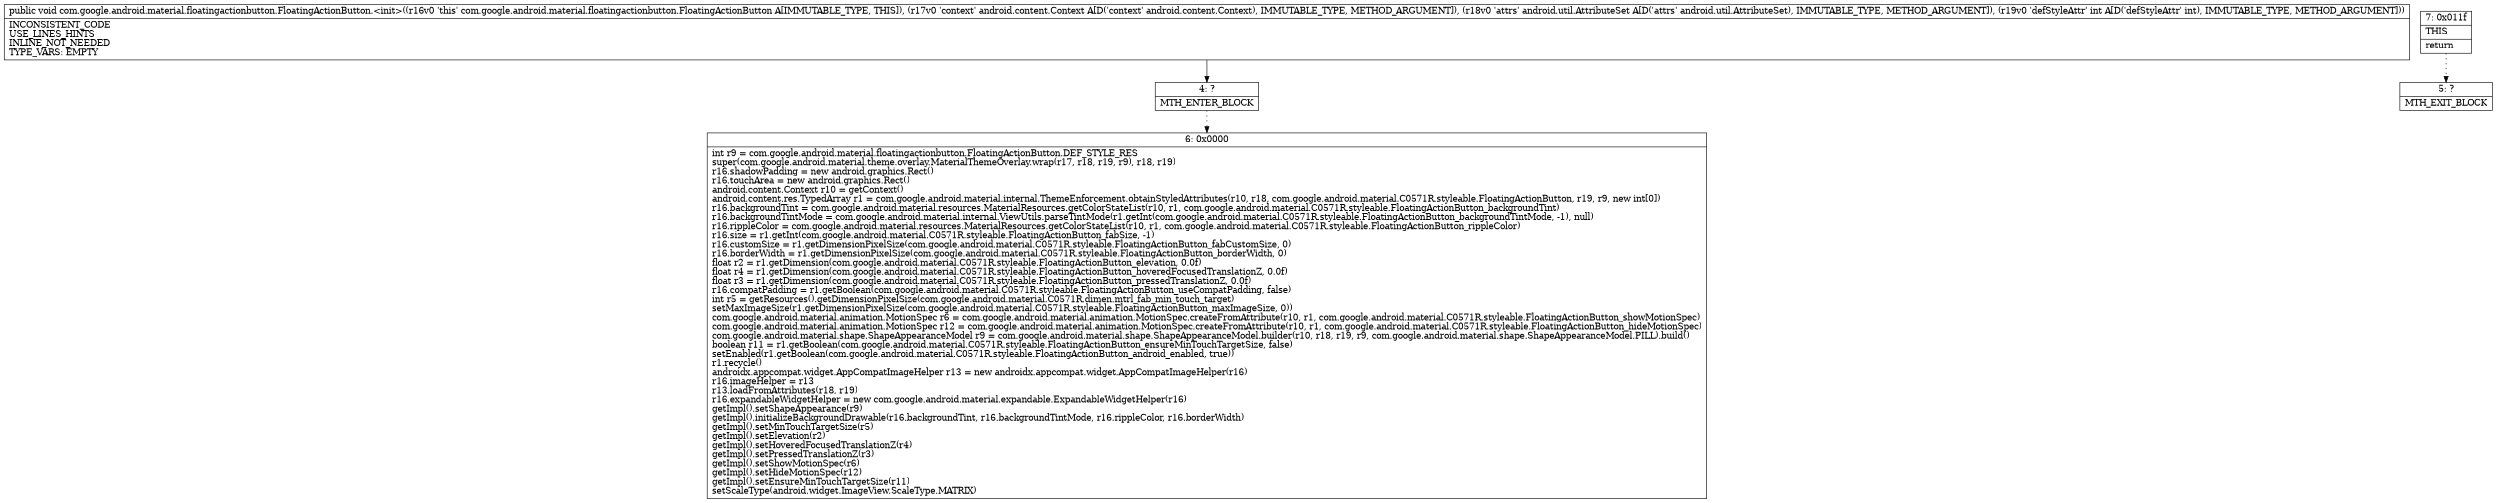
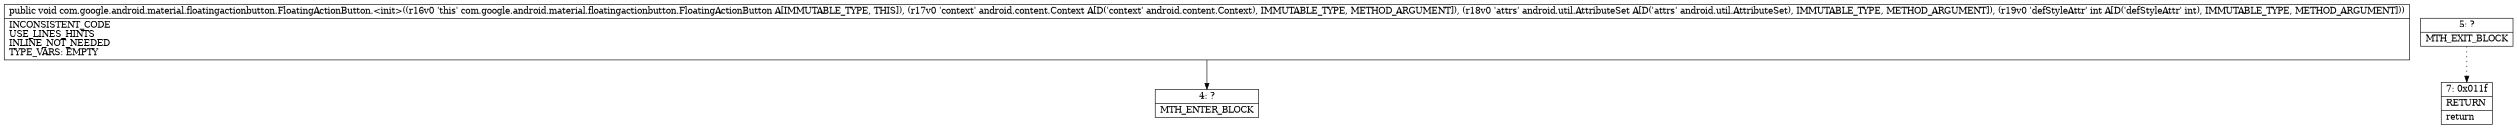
node "7: 0x011f": text "THIS" -> "RETURN"
edge "7: 0x011f" -> "5: ?": reversed
node "6: 0x0000": removed
